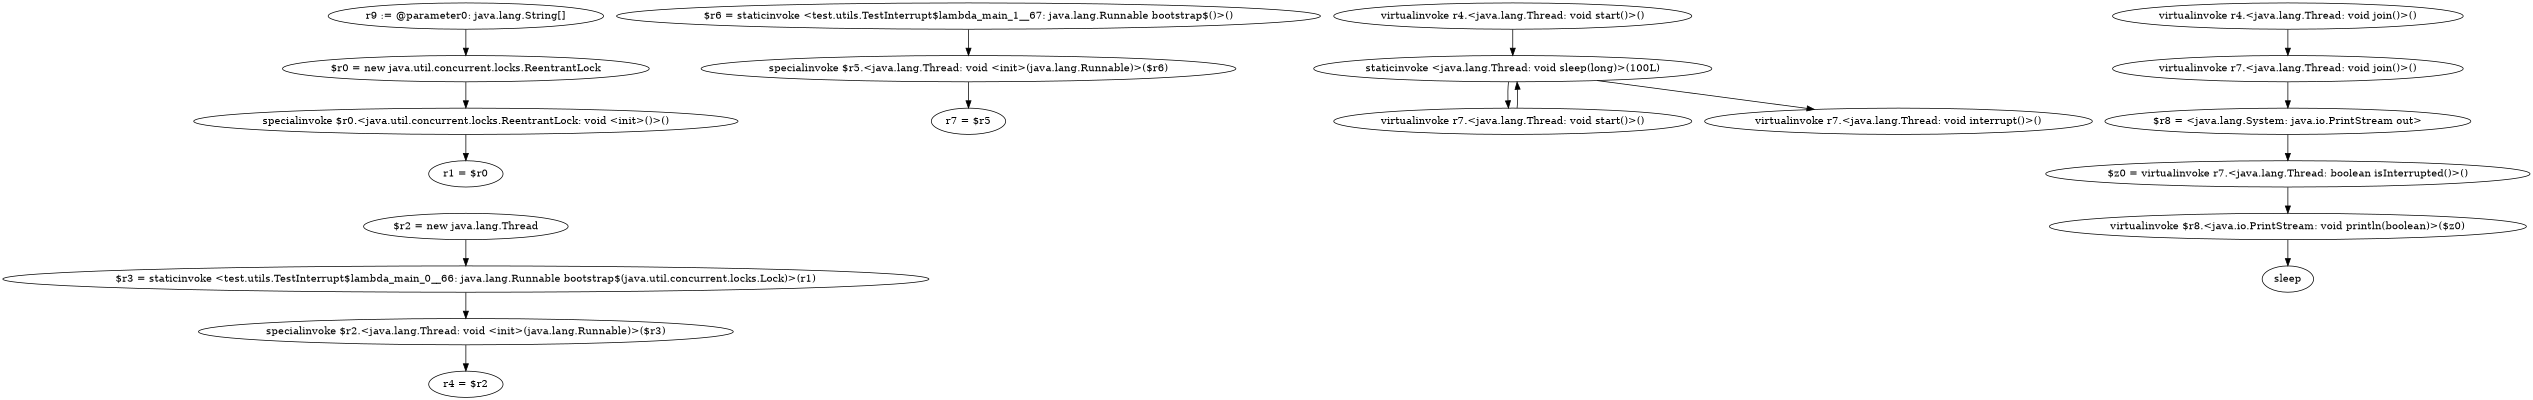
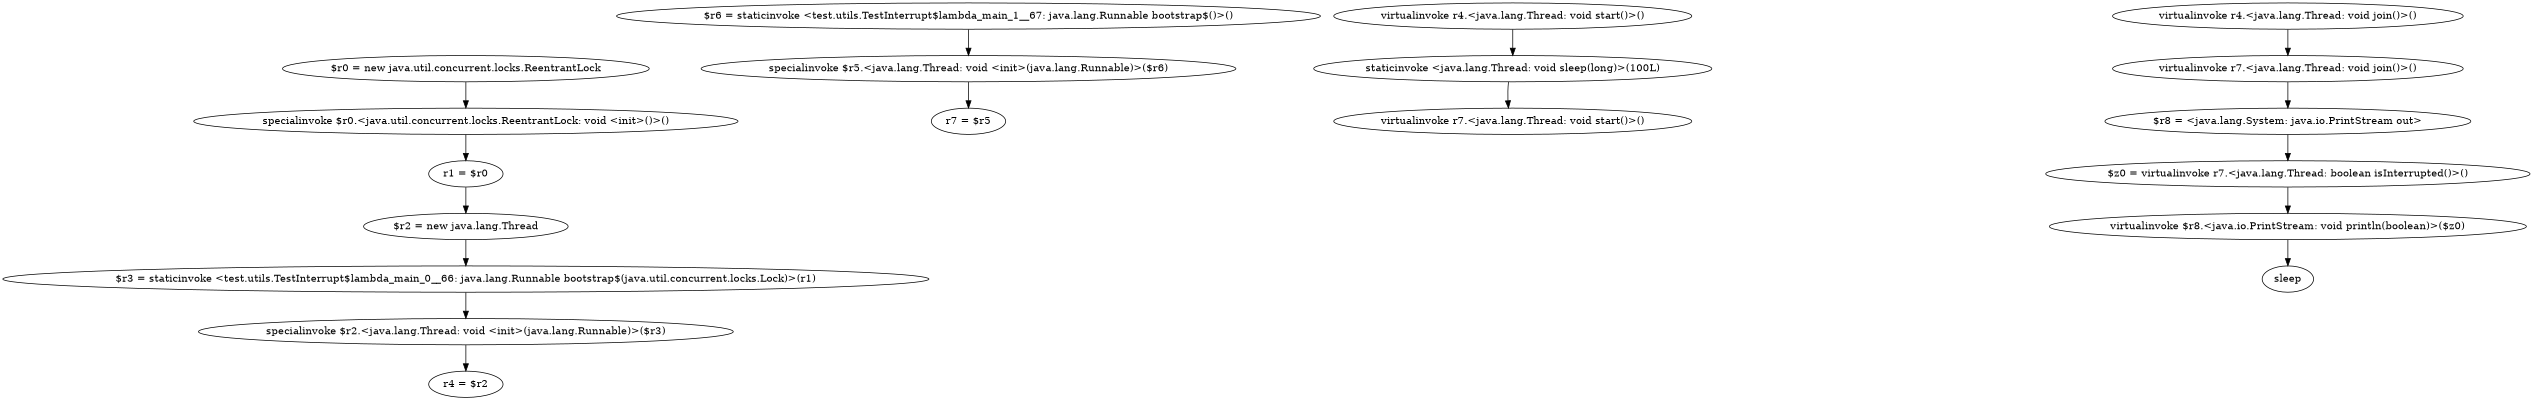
node "r9 := @parameter0: java.lang.String[]": removed
edge "virtualinvoke r7.<java.lang.Thread: void start()>()" -> "staticinvoke <java.lang.Thread: void sleep(long)>(100L)": removed
node "virtualinvoke r7.<java.lang.Thread: void interrupt()>()": removed
edge "r1 = $r0" -> "$r2 = new java.lang.Thread": added
